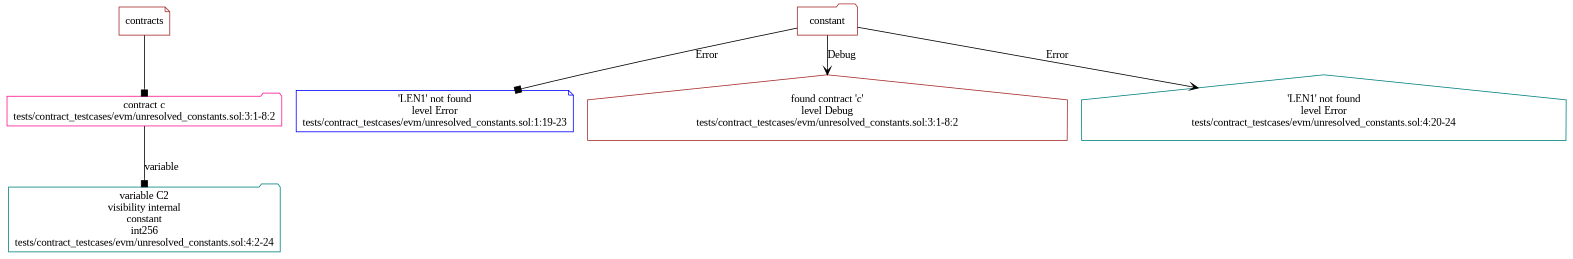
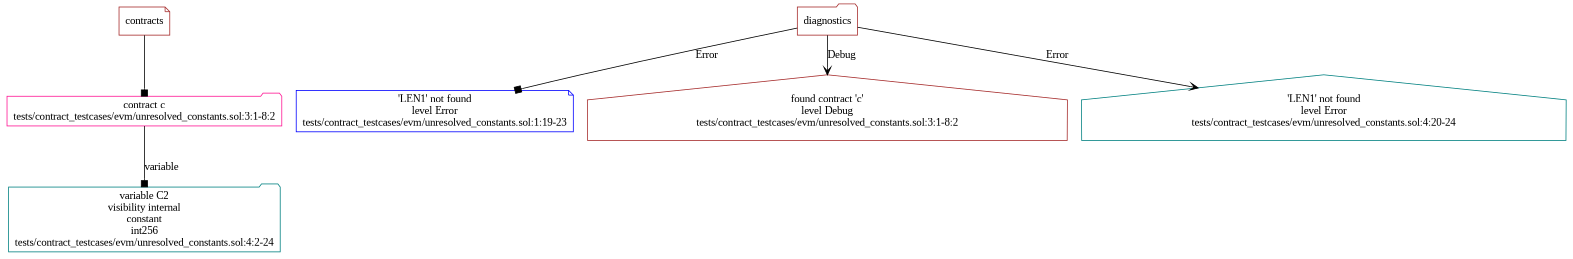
node "constant": label "constant" -> "diagnostics"
